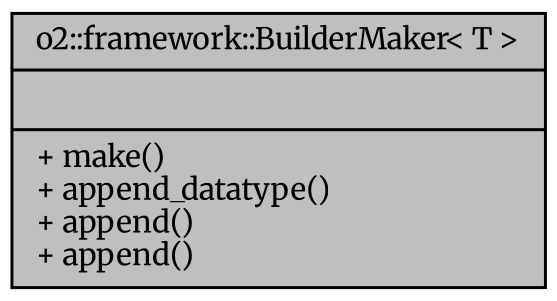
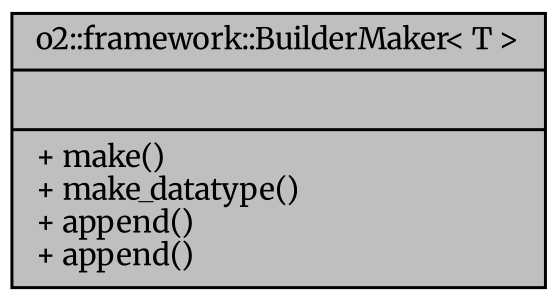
node "o2::framework::BuilderMaker< T >": text "+ append_datatype()" -> "+ make_datatype()"
